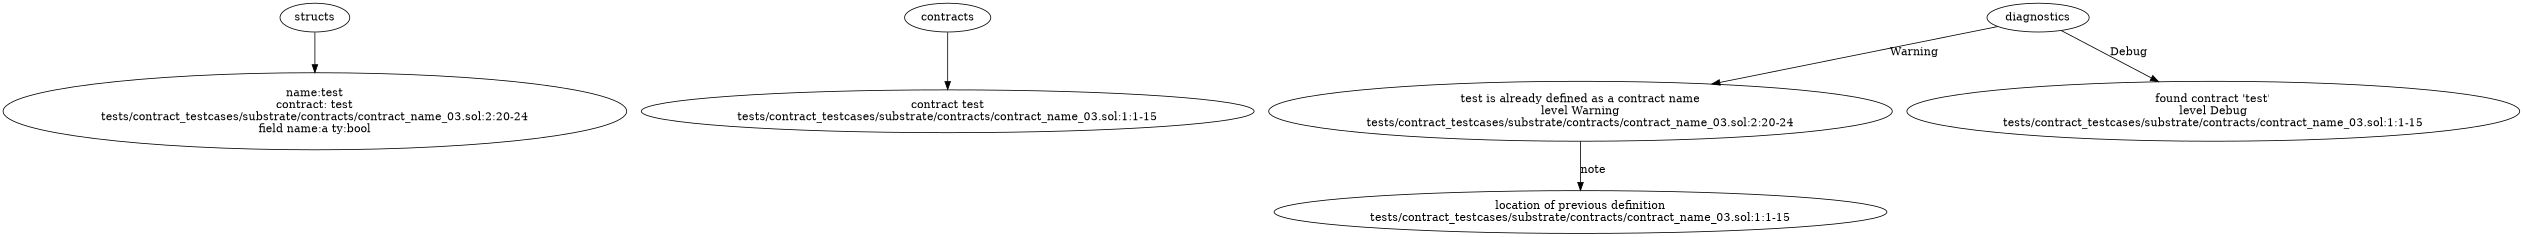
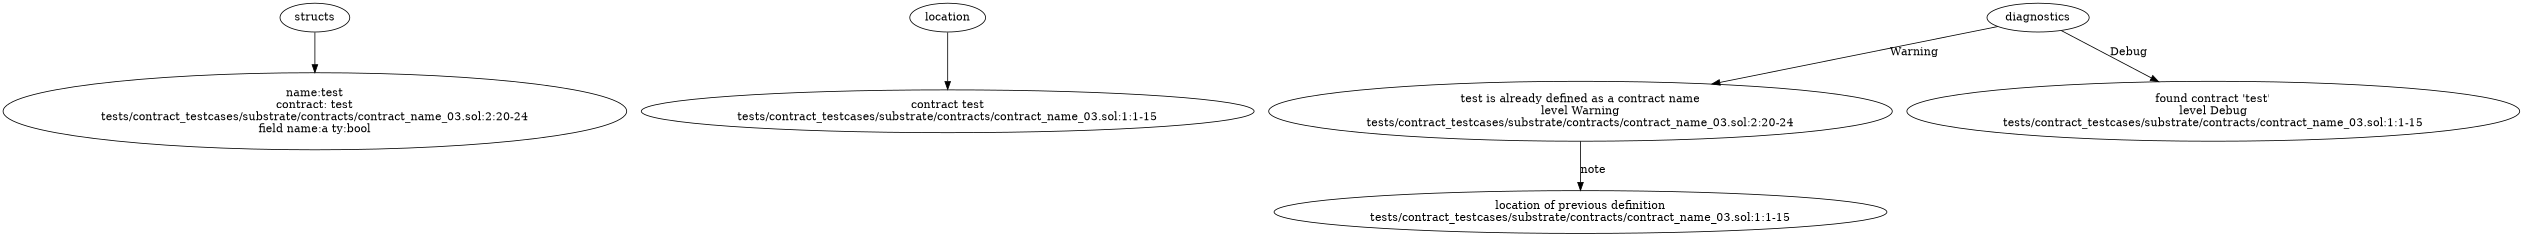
node "contracts": label "contracts" -> "location"
